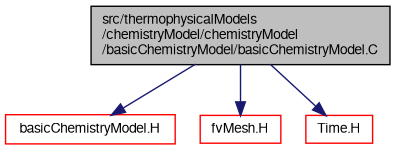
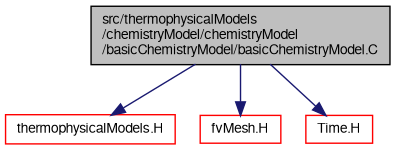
node "basicChemistryModel.H": label "basicChemistryModel.H" -> "thermophysicalModels.H"
